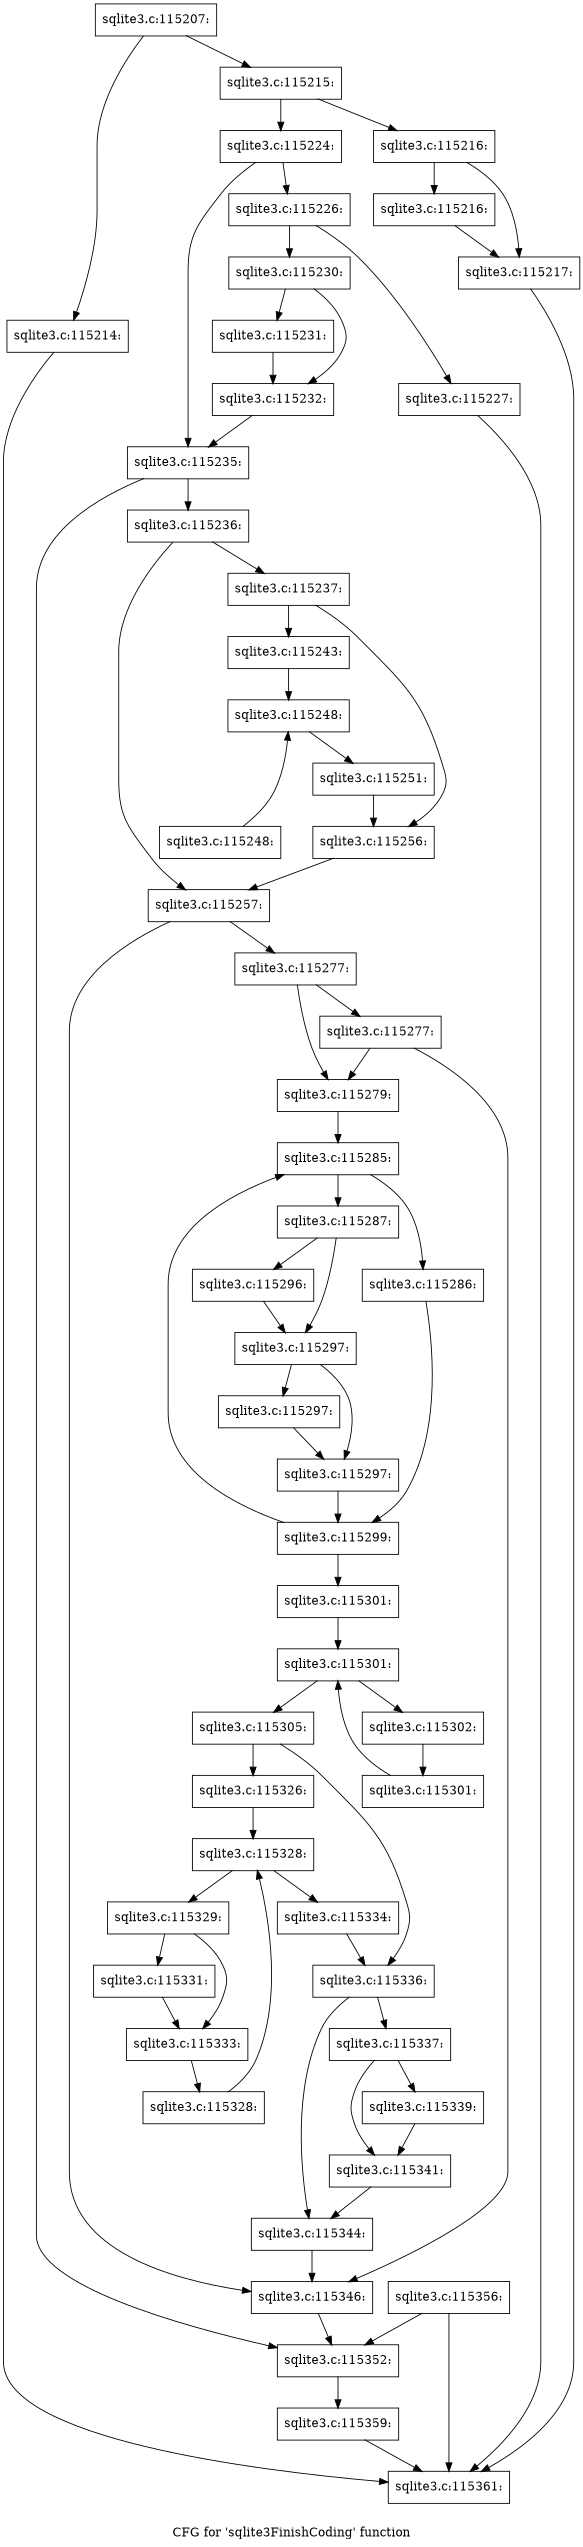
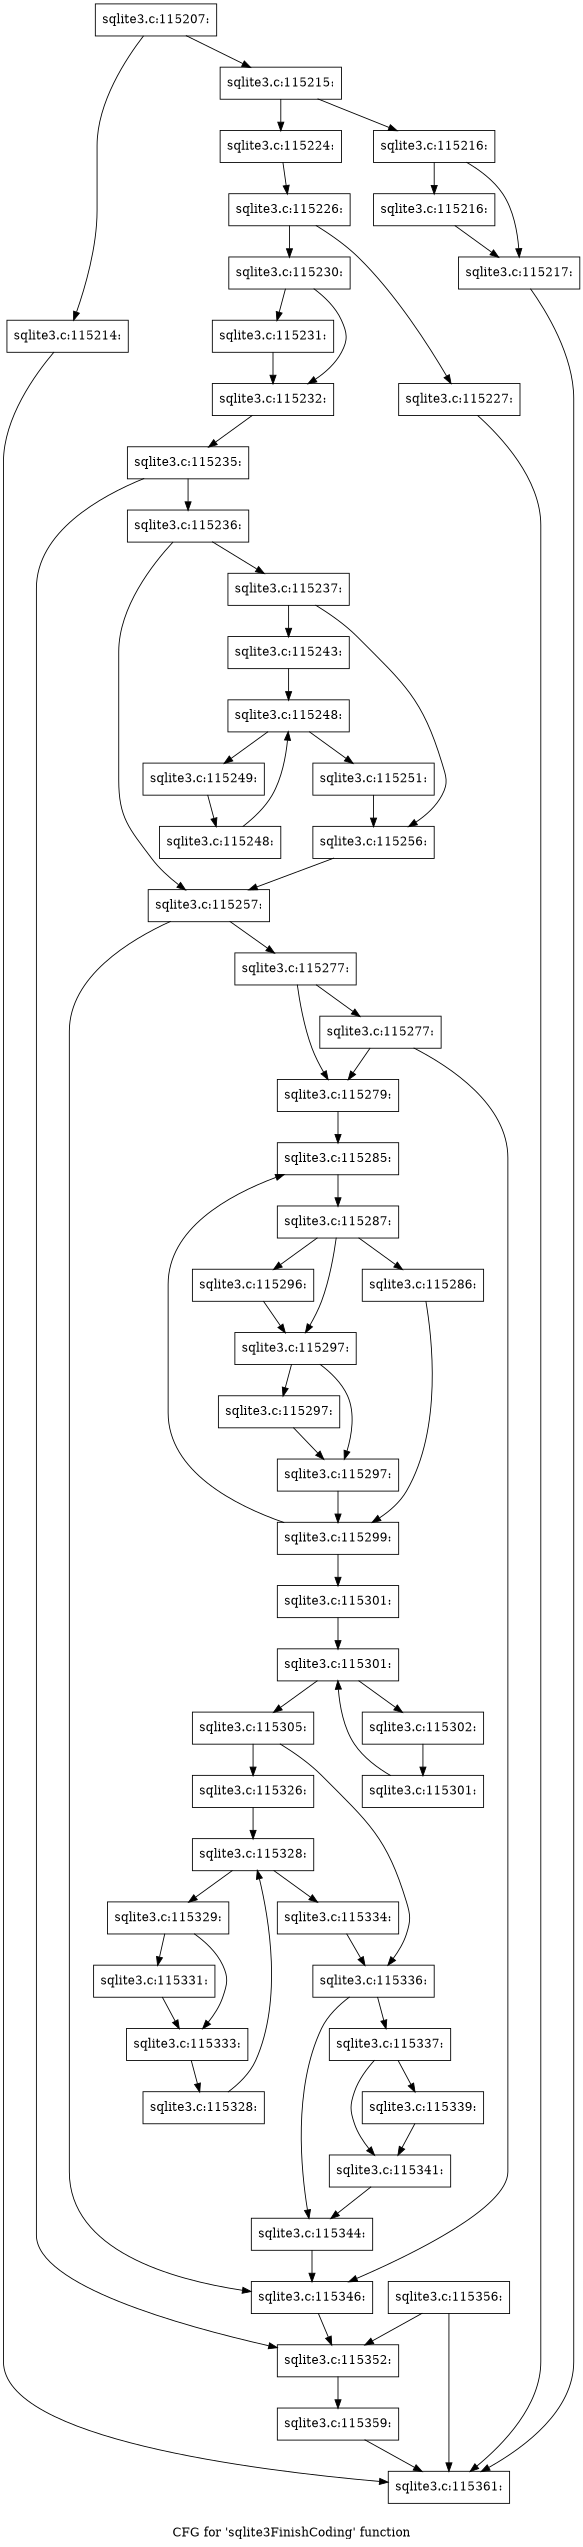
edge "sqlite3.c:115224:" -> "sqlite3.c:115235:": removed
node "sqlite3.c:115249:": added
edge "sqlite3.c:115285:" -> "sqlite3.c:115286:": now "sqlite3.c:115287:" -> "sqlite3.c:115286:"
